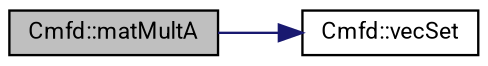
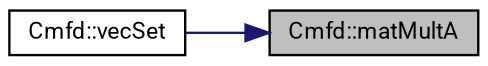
edge "Cmfd::matMultA" -> "Cmfd::vecSet": reversed
